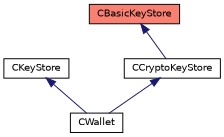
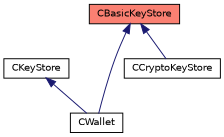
edge "CWallet" -> "CCryptoKeyStore": now "CWallet" -> "CBasicKeyStore"
